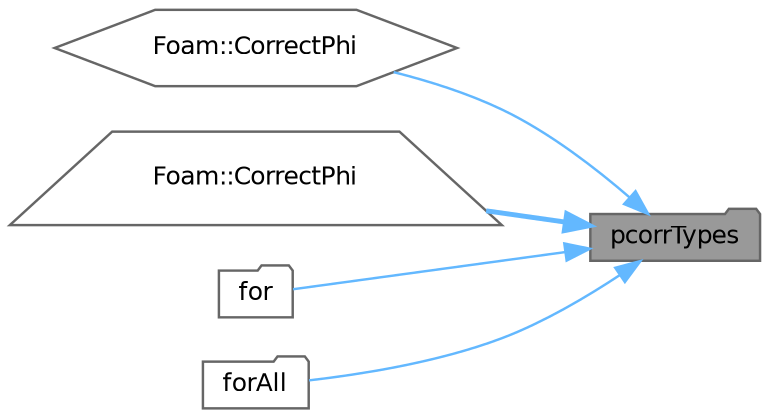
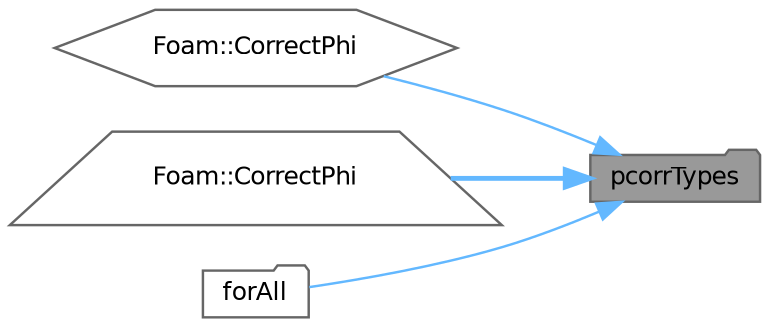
node "for": removed
